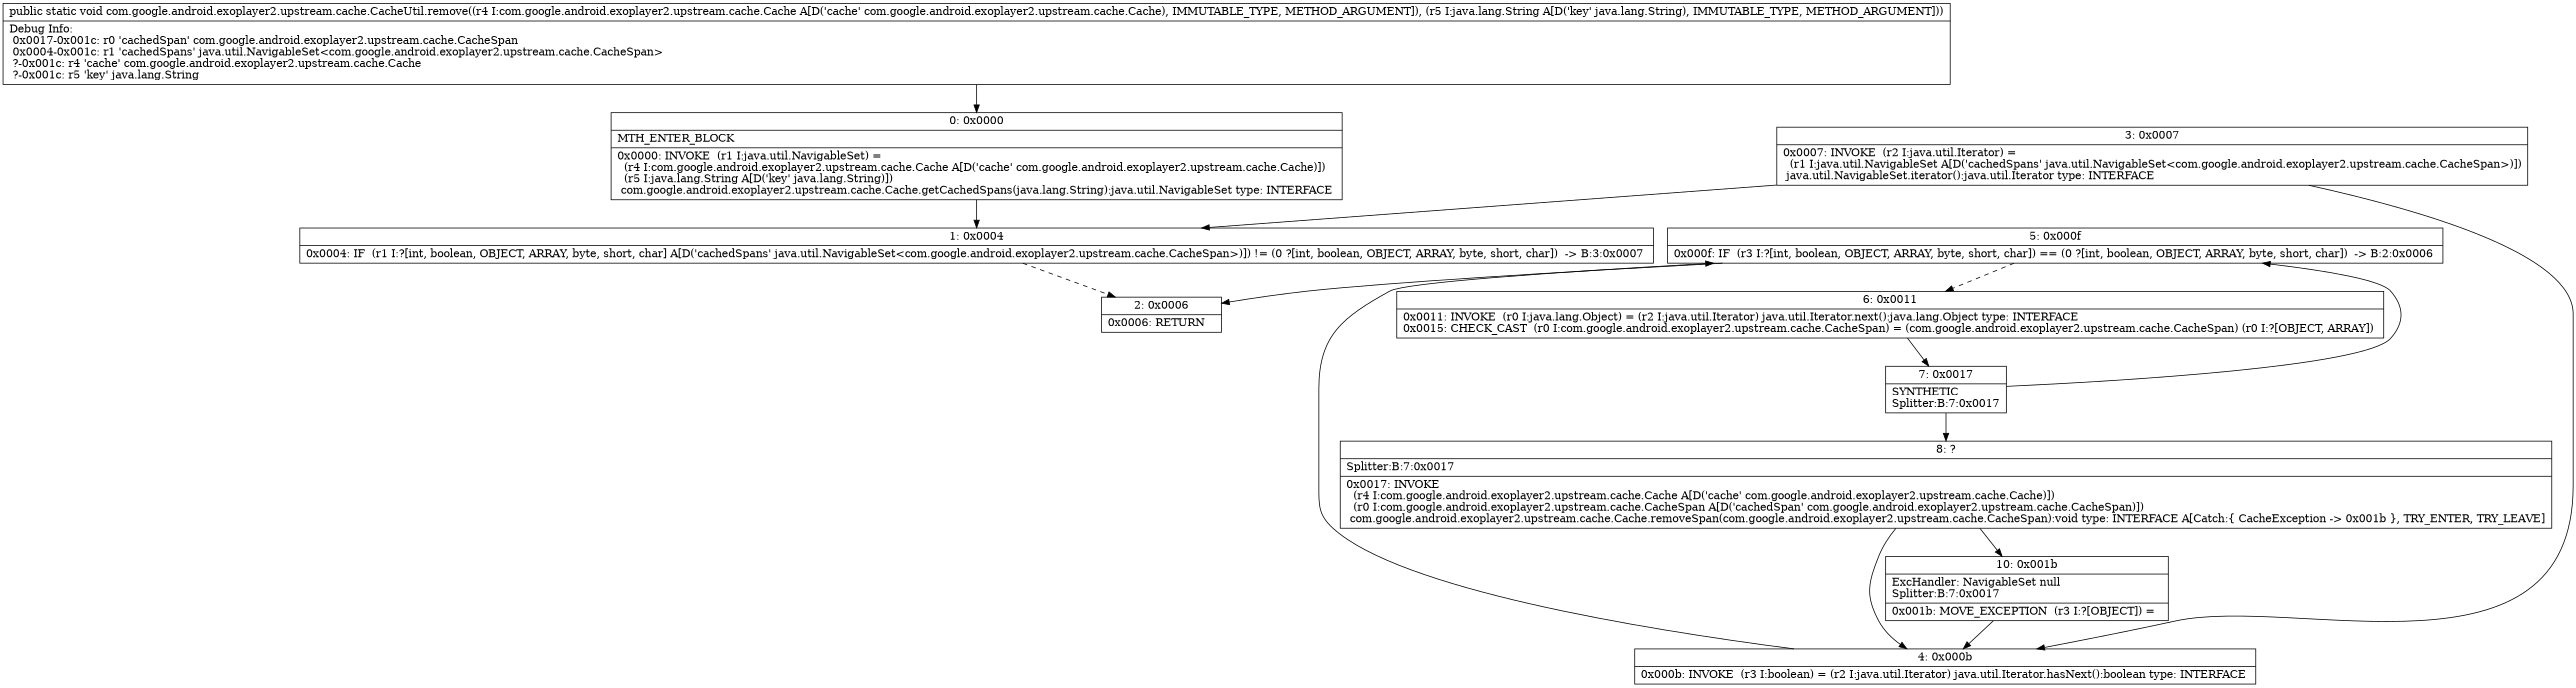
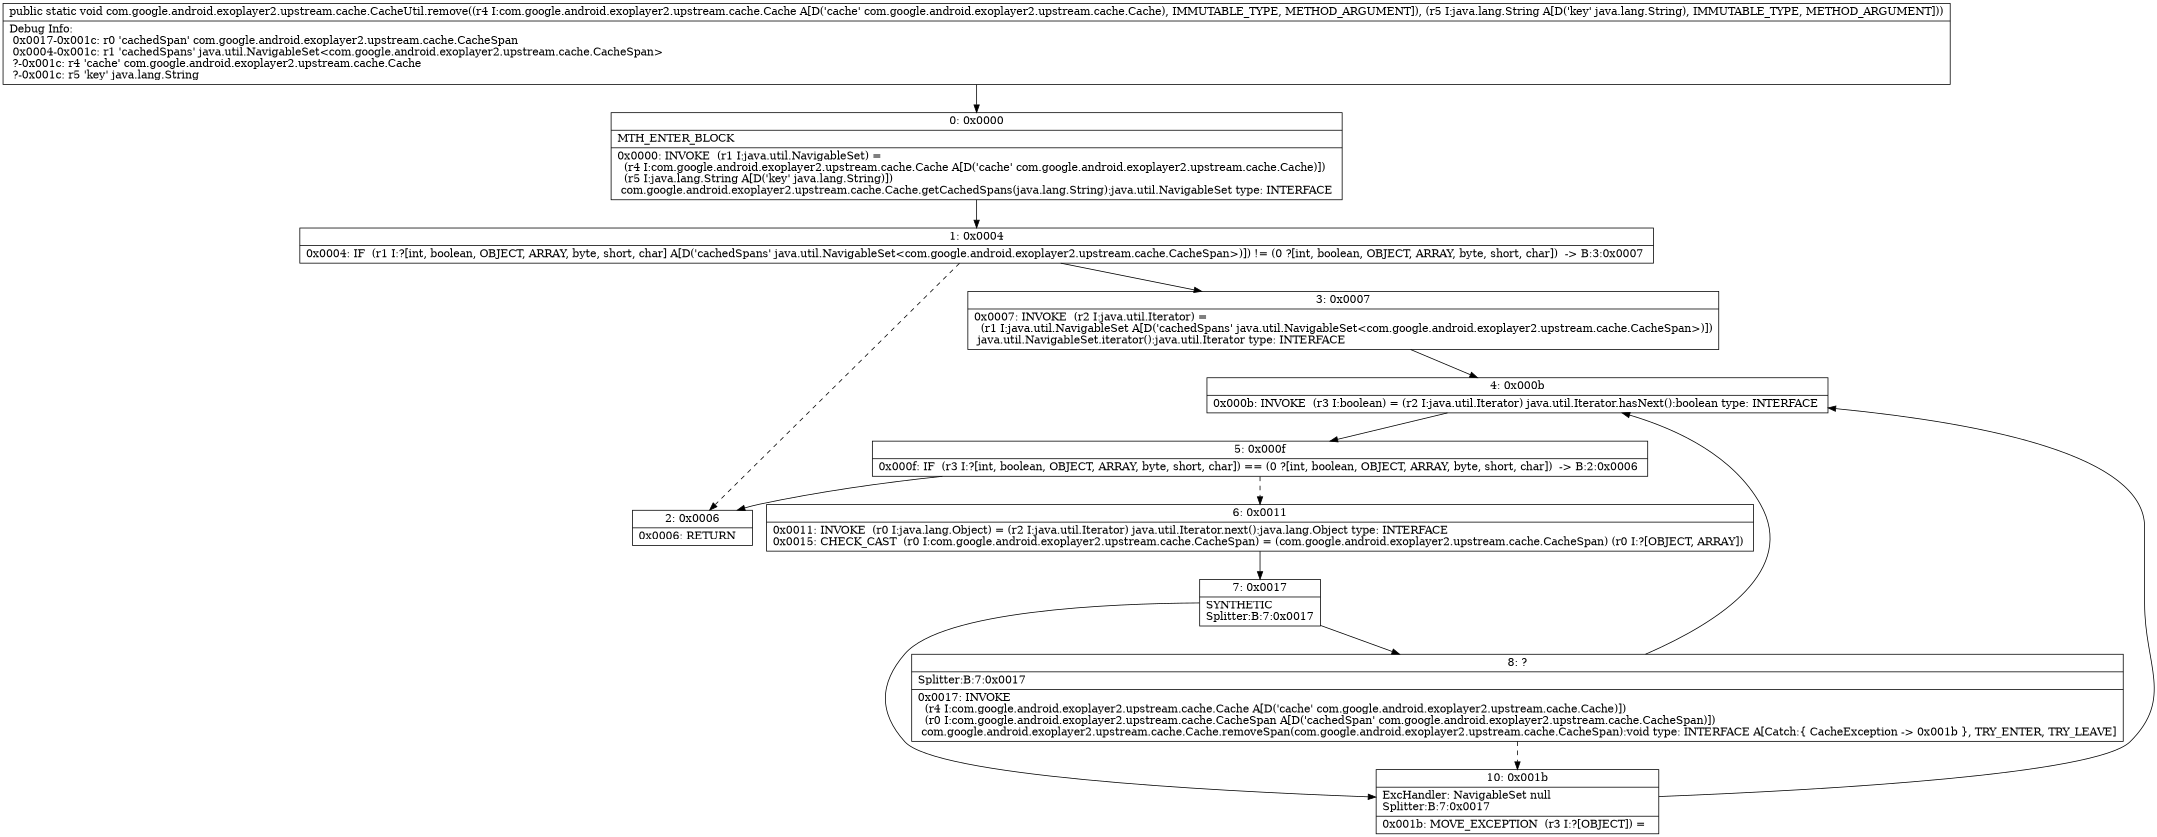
edge "3: 0x0007" -> "1: 0x0004": reversed
edge "7: 0x0017" -> "5: 0x000f": now "7: 0x0017" -> "10: 0x001b"
edge "8: ?" -> "10: 0x001b": style solid -> dashed
